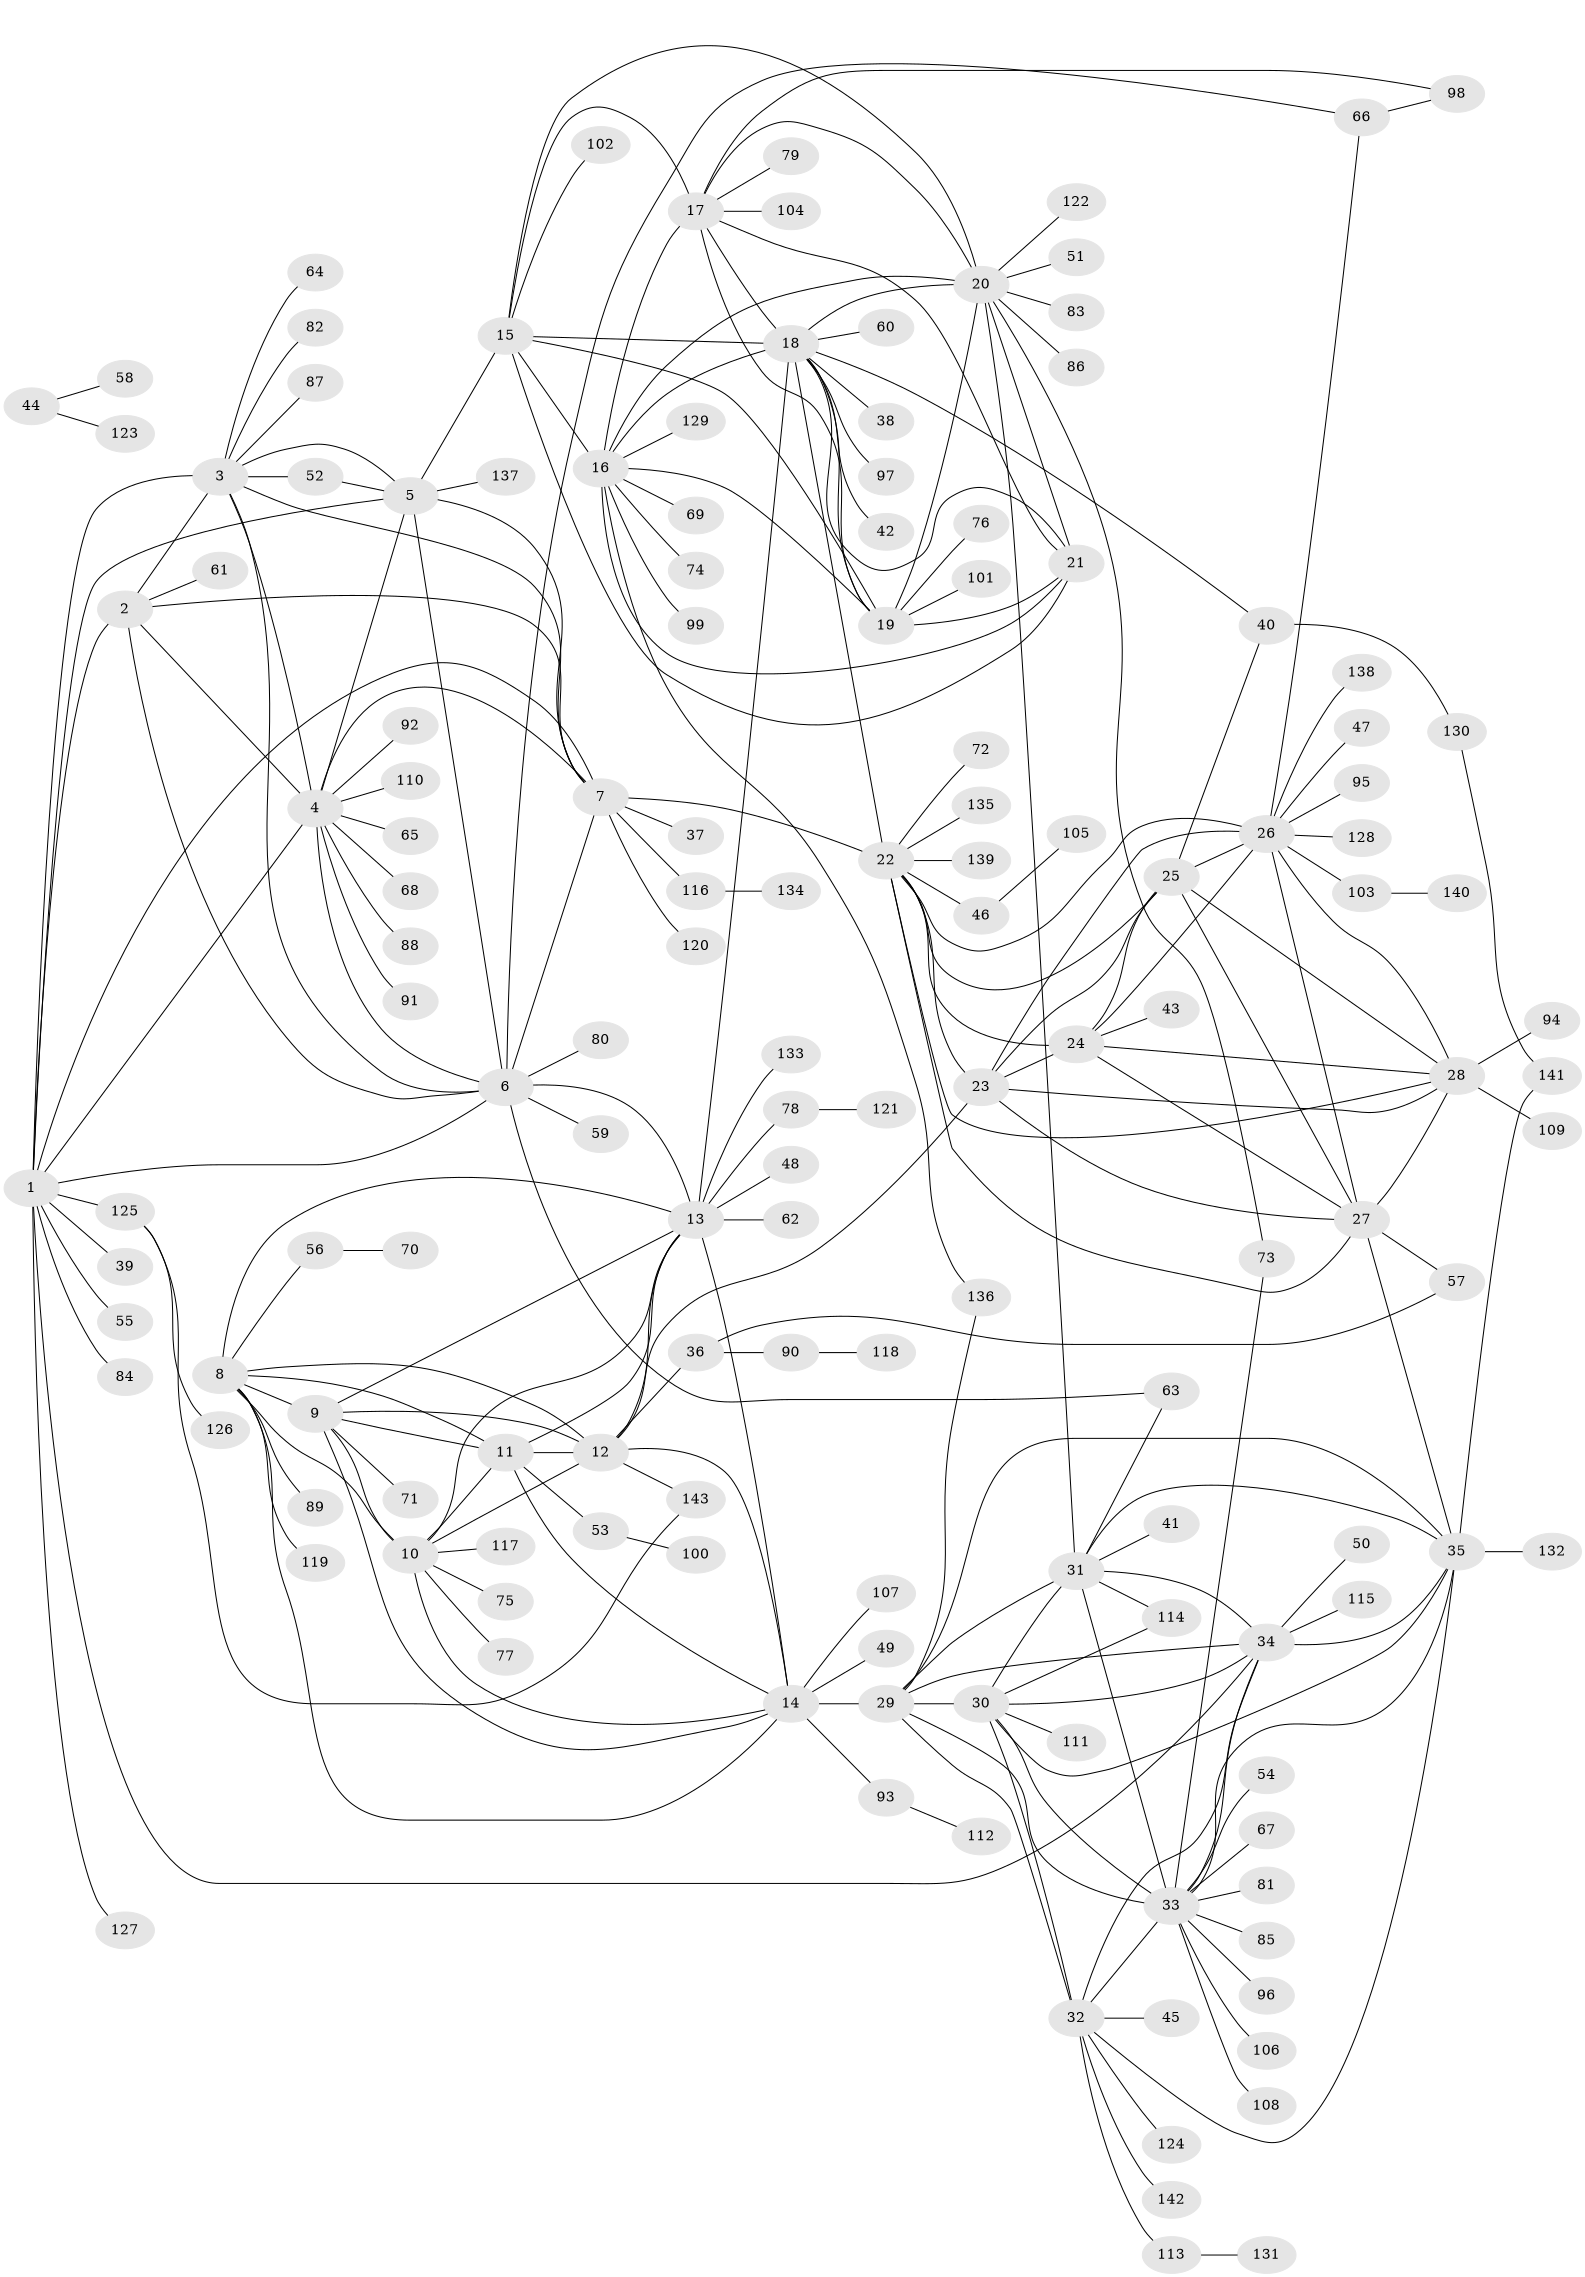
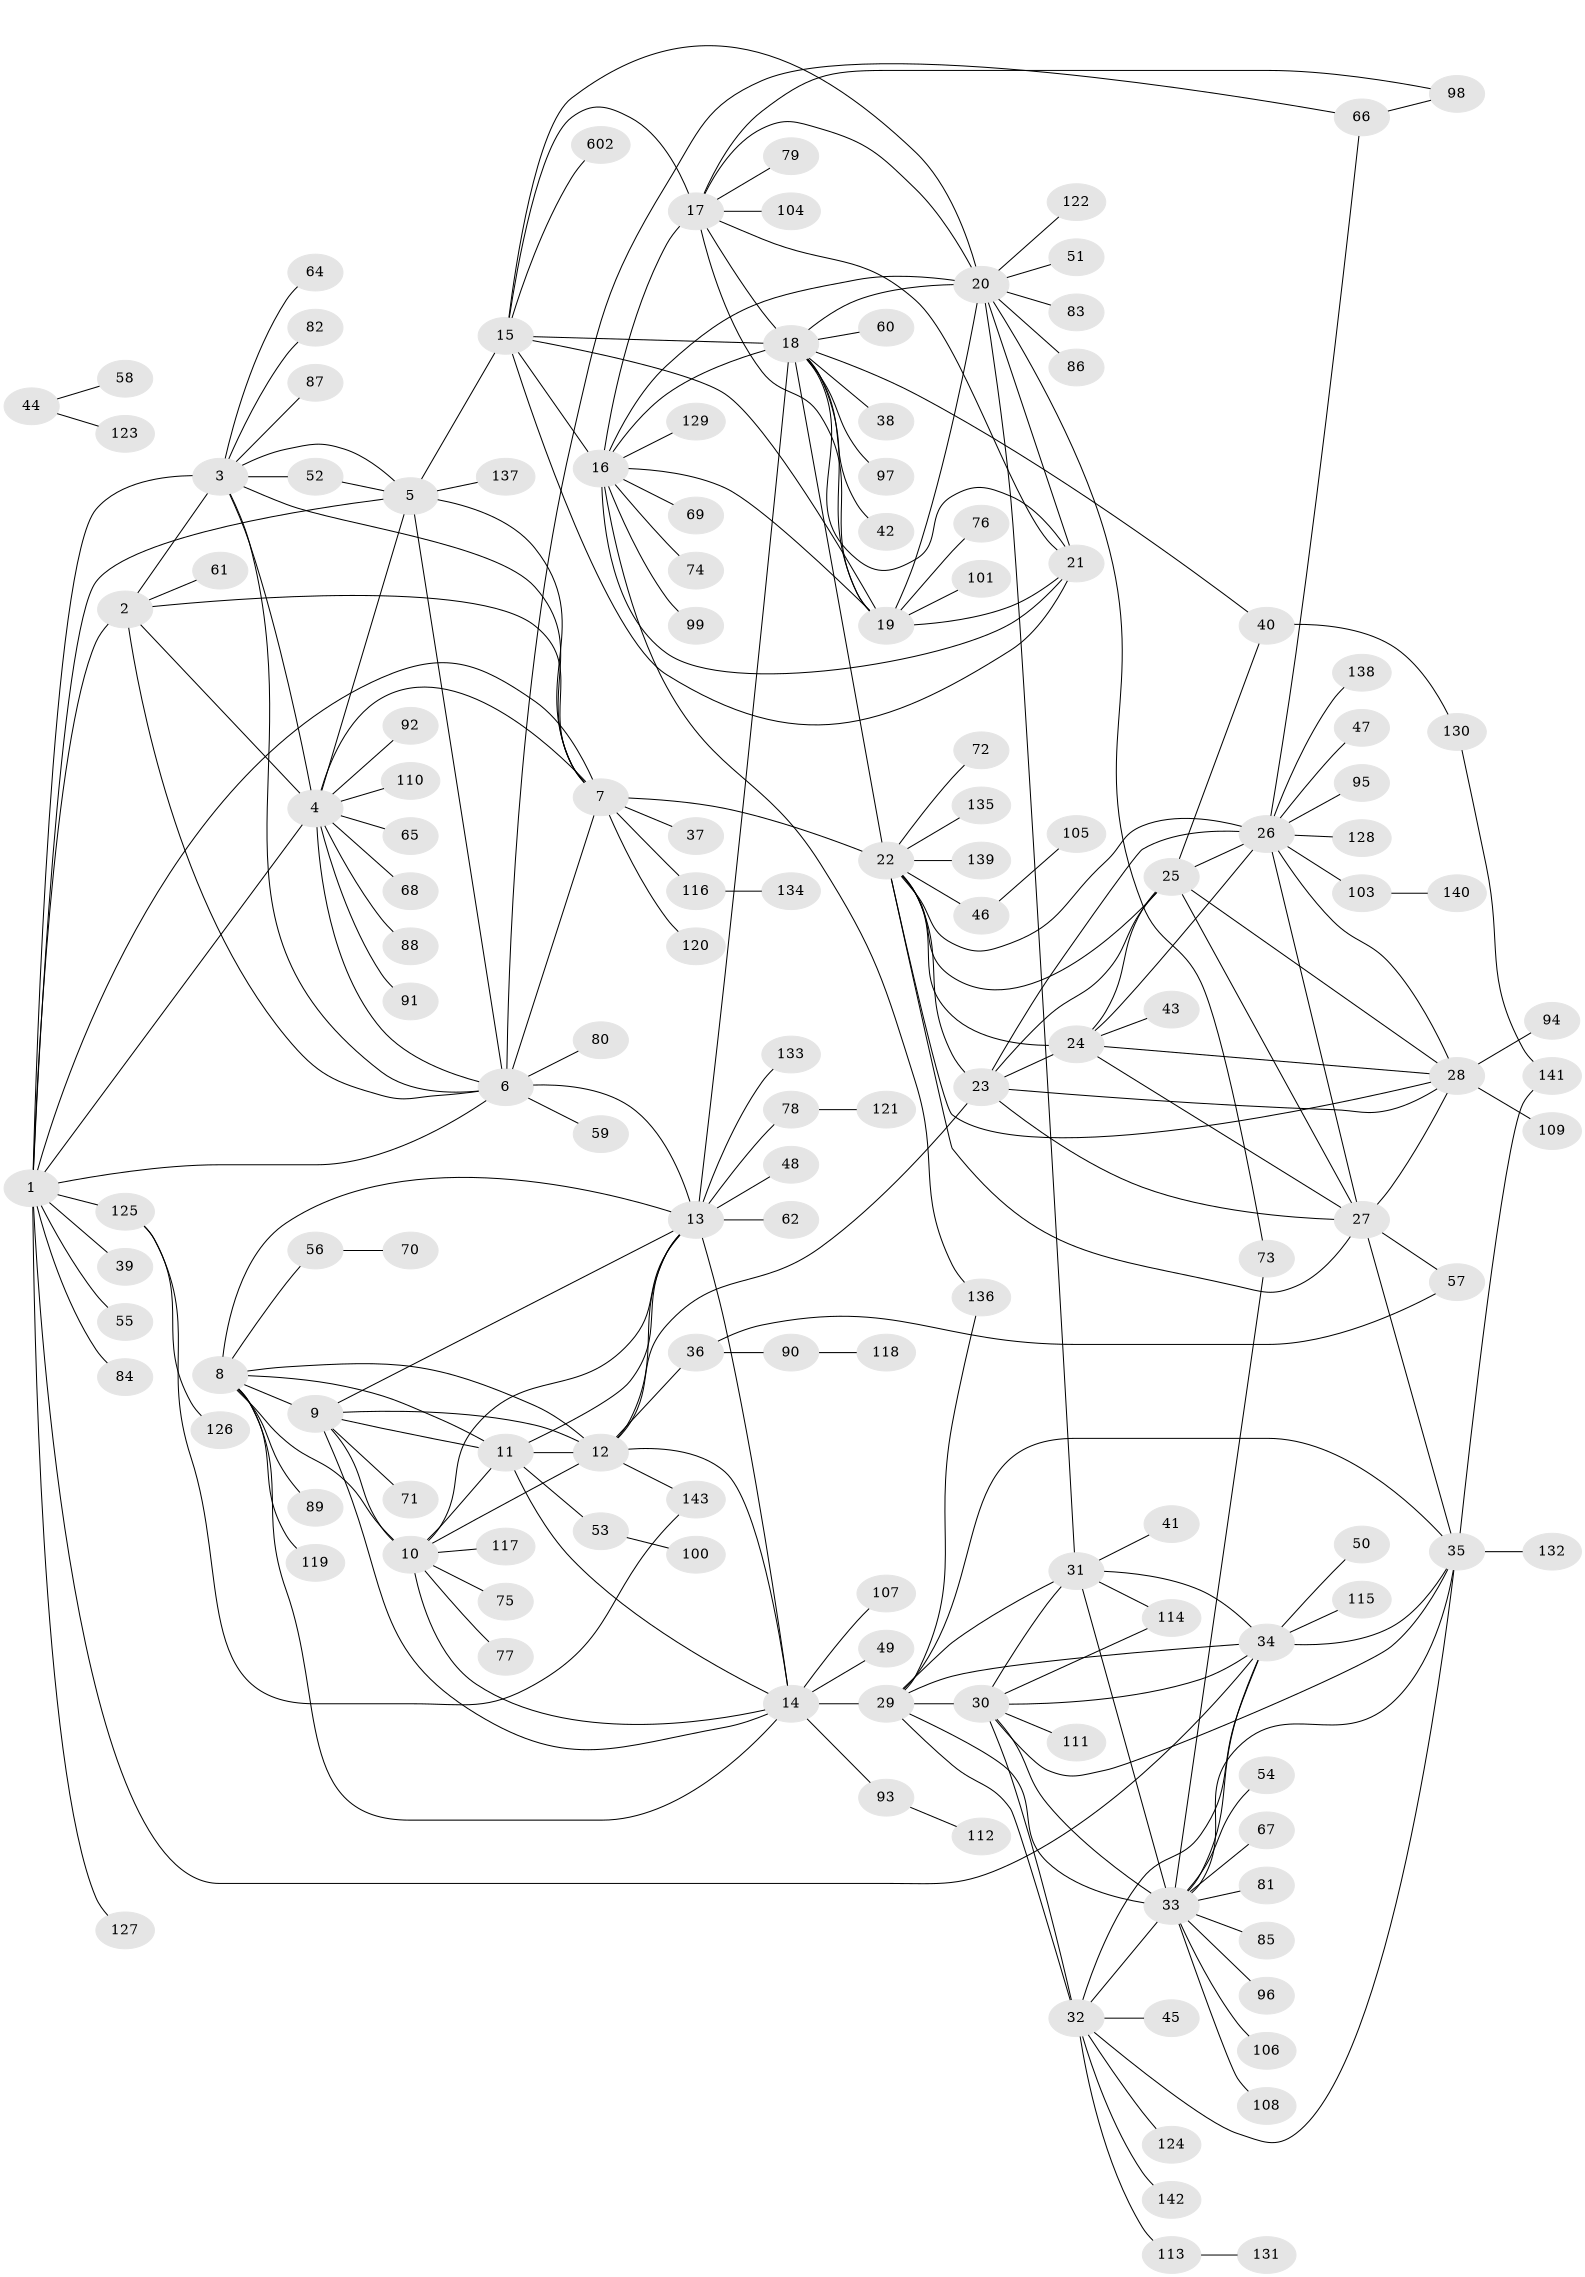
node "102": label "102" -> "602"
node "63": removed
edge "35" -- "31": removed
